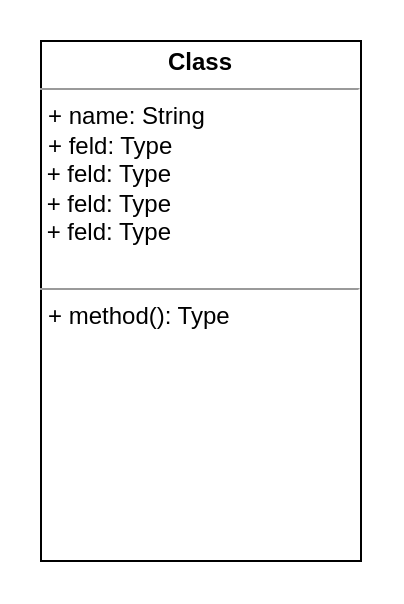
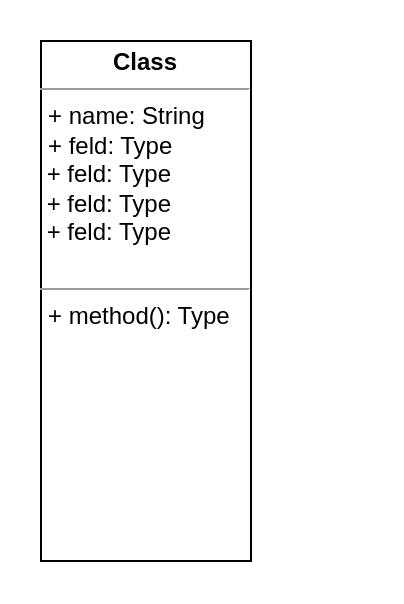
node "Class + name: String + feld: Type + feld: Type + feld: Type + feld: Type + method(): Type": size 320x520 -> 210x520
